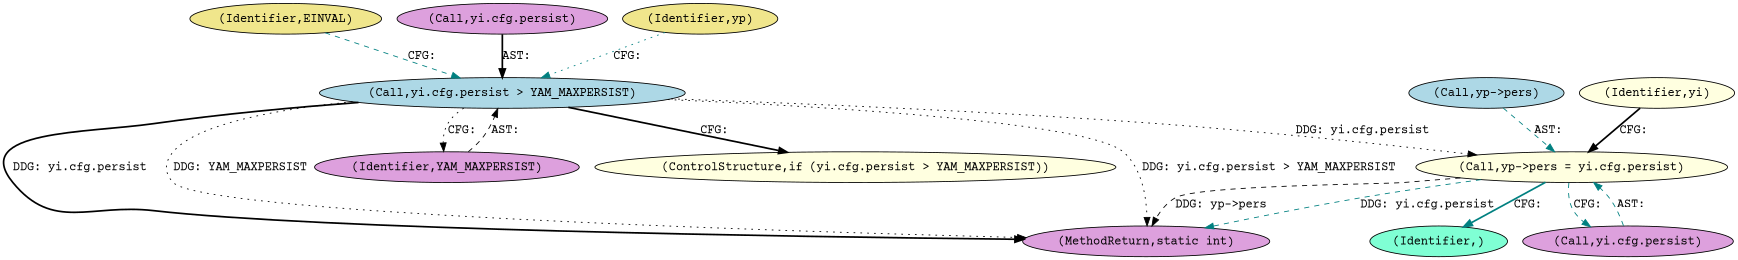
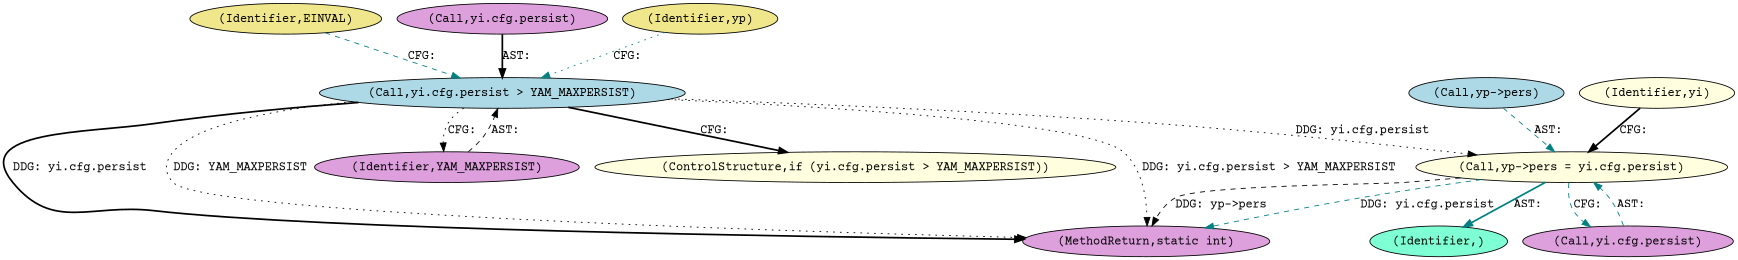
edge "(Call,yp->pers = yi.cfg.persist)" -> "(Identifier,)": label "CFG: " -> "AST: "
